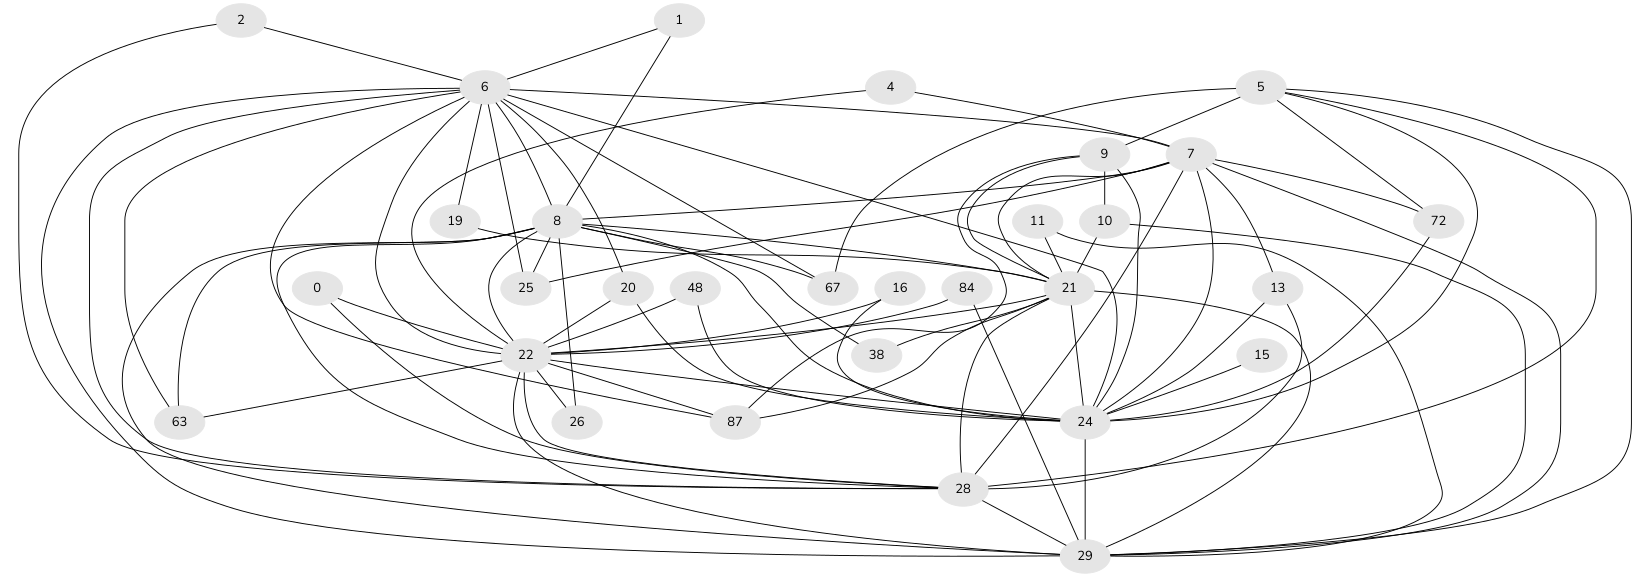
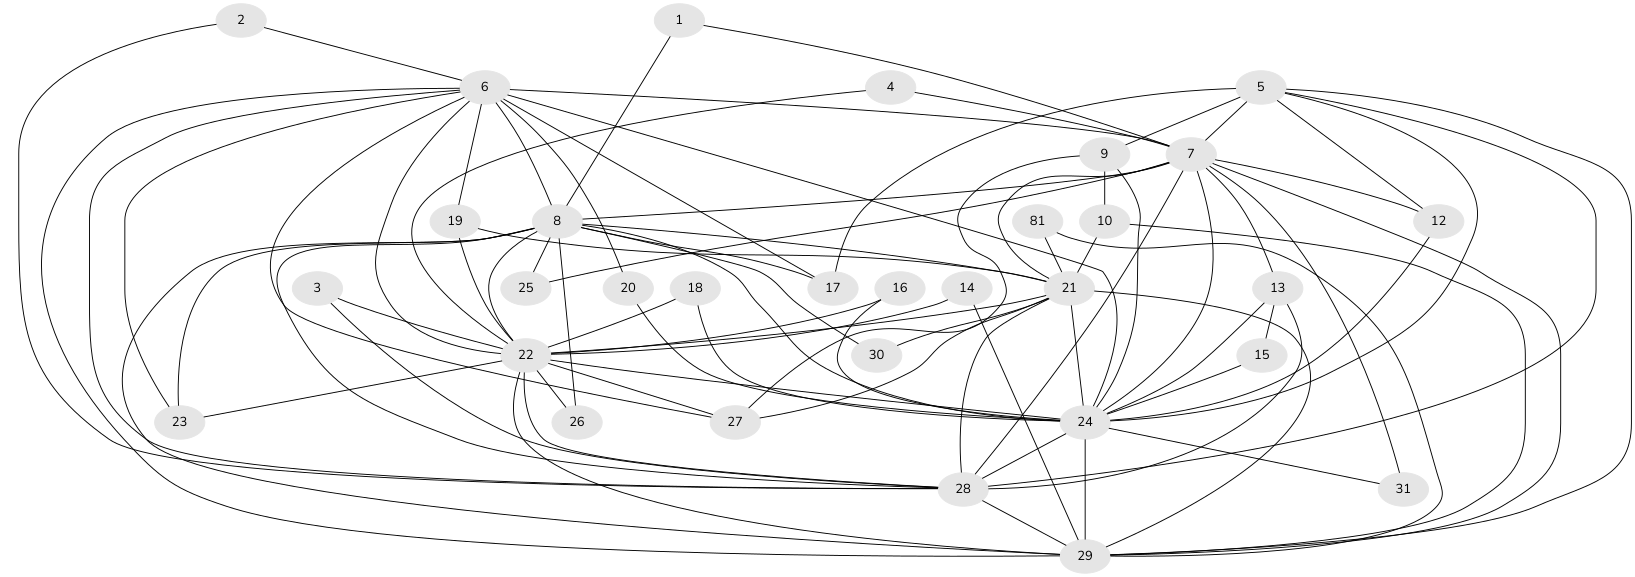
edge "1" -- "6": now "1" -- "7"
edge "5" -- "7": added
edge "6" -- "25": removed
edge "9" -- "21": removed
node "11": label "11" -> "81"
node "72": label "72" -> "12"
node "0": label "0" -> "3"
node "48": label "48" -> "18"
node "67": label "67" -> "17"
node "84": label "84" -> "14"
edge "13" -- "15": added
edge "20" -- "22": now "19" -- "22"
node "38": label "38" -> "30"
node "63": label "63" -> "23"
node "87": label "87" -> "27"
edge "24" -- "28": added
node "31": added
